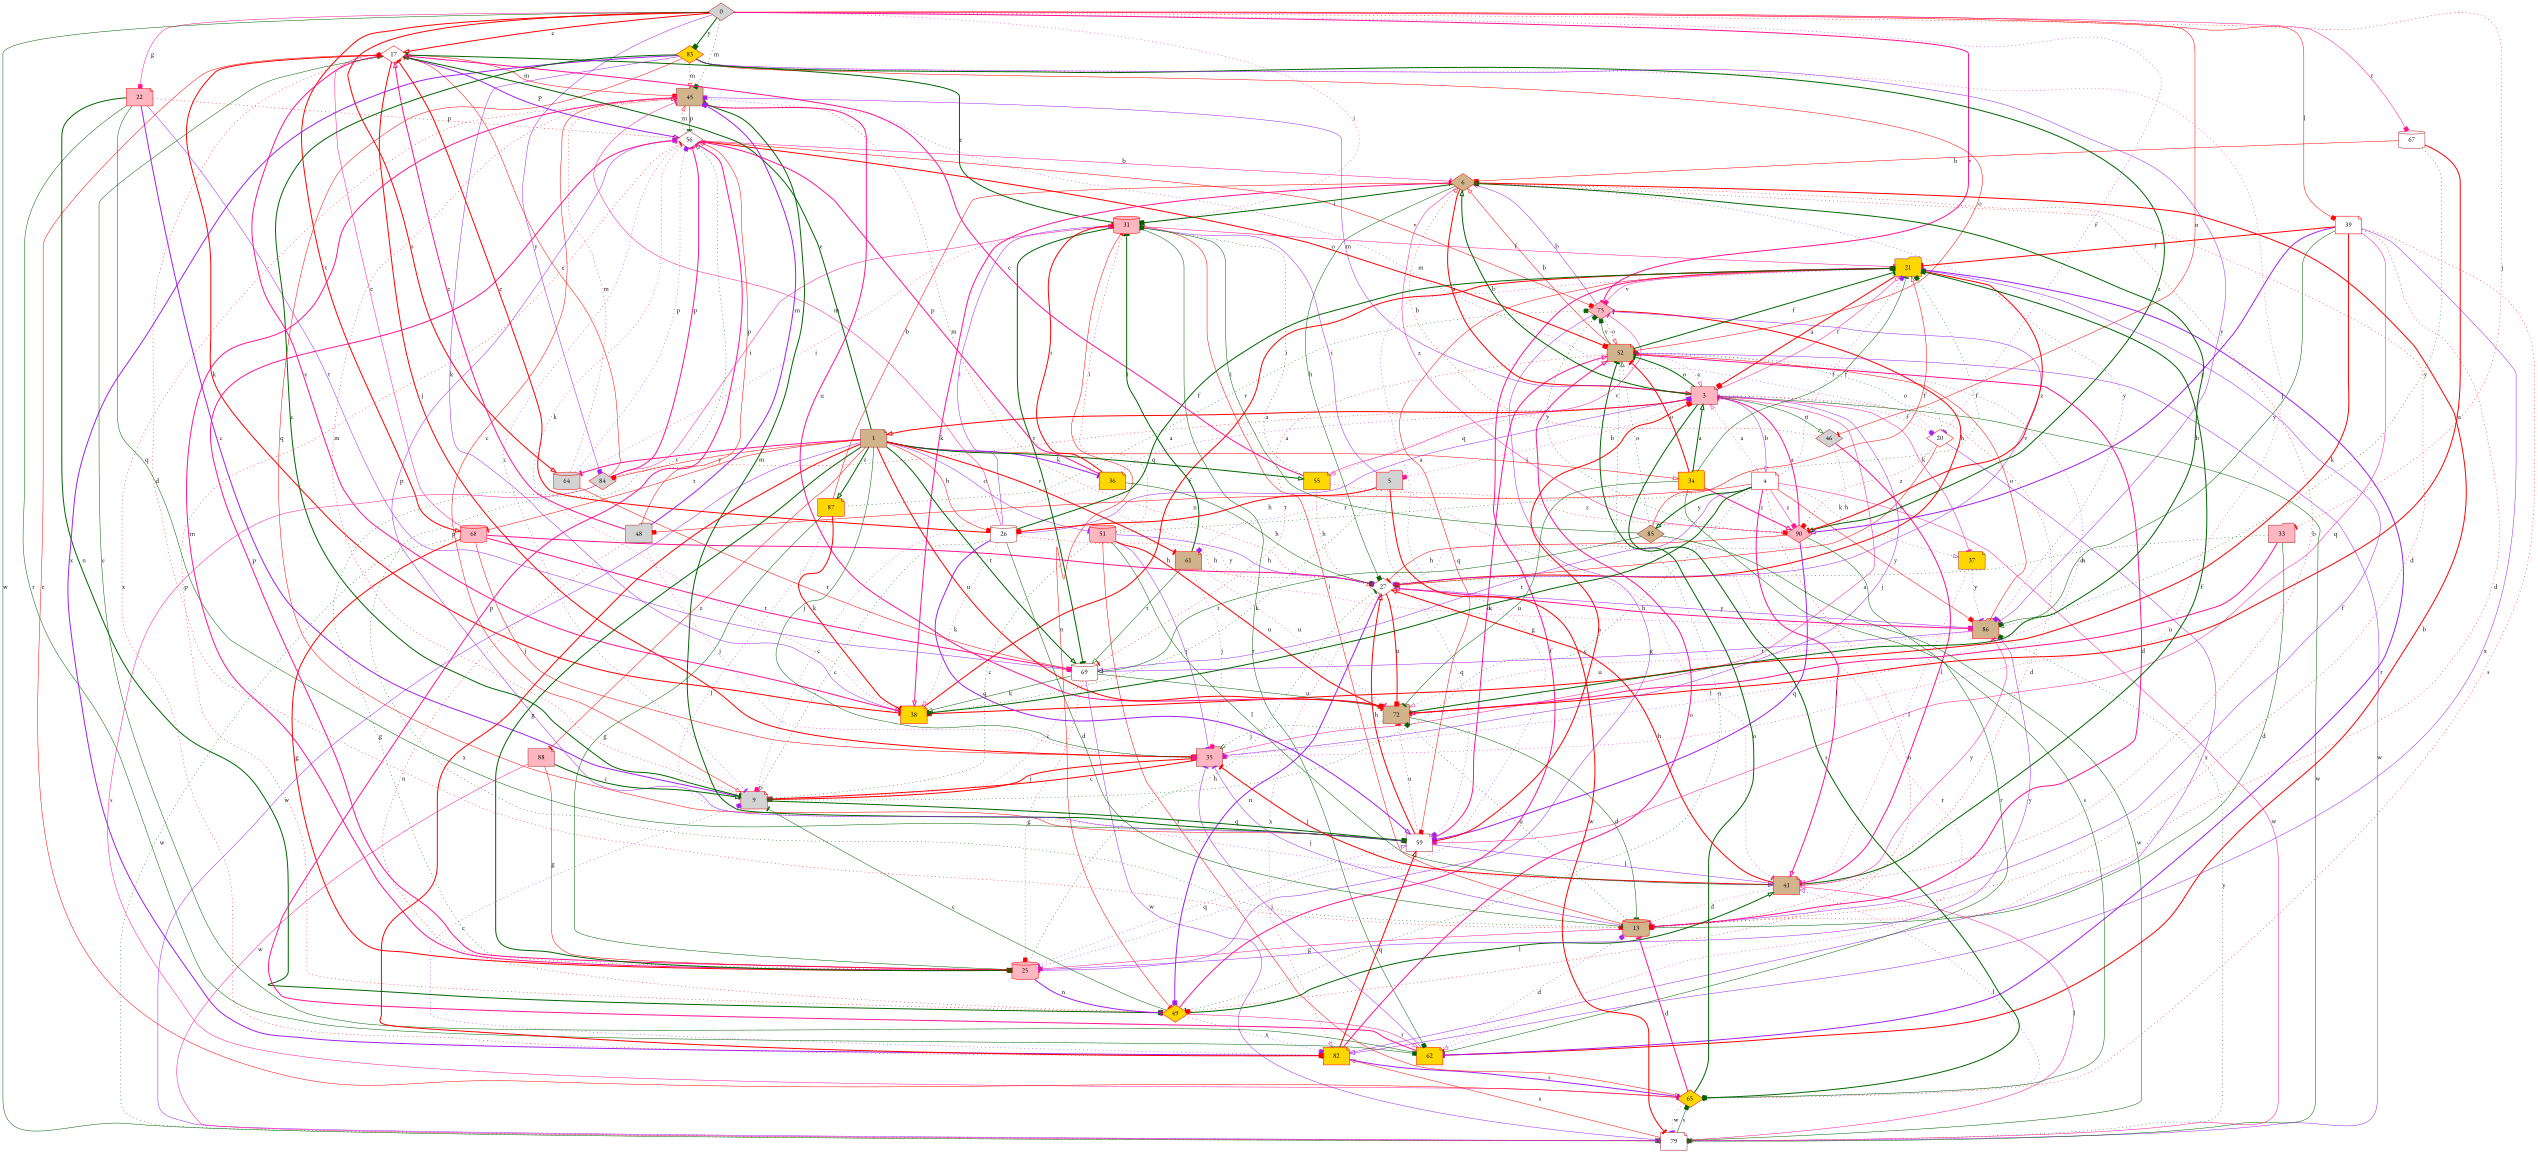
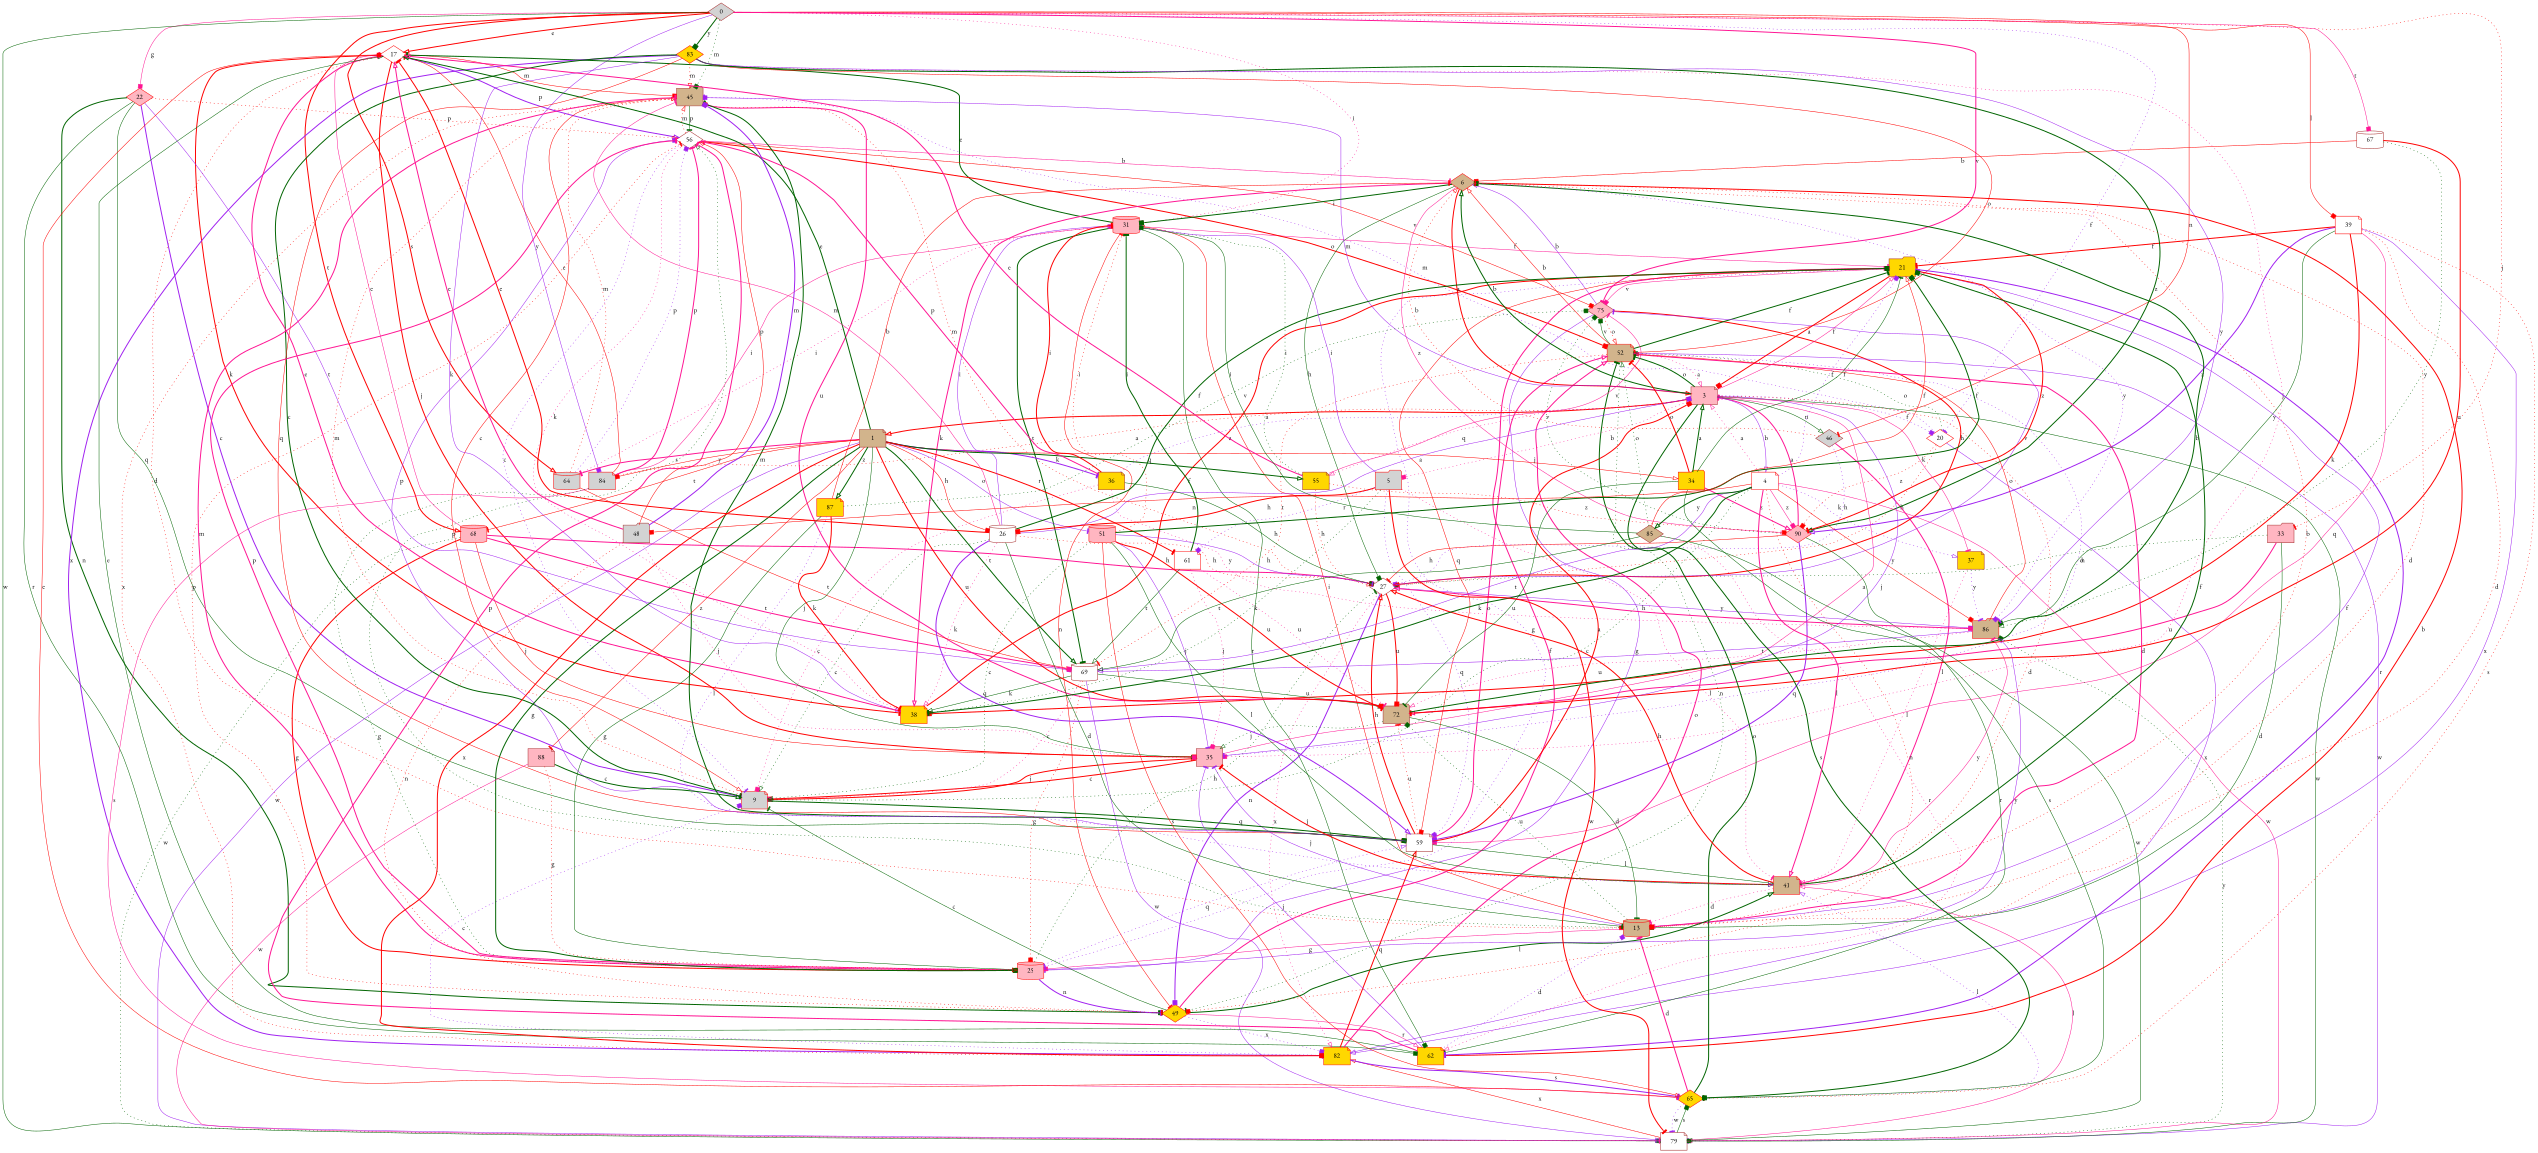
node "22": shape note -> diamond
node "84": shape diamond -> note
edge "51" -> "21": style dotted -> bold
node "61": fillcolor tan -> white
edge "20" -> "27": style solid -> dotted
edge "59" -> "41": color purple -> darkgreen
edge "88" -> "25": style solid -> dotted
